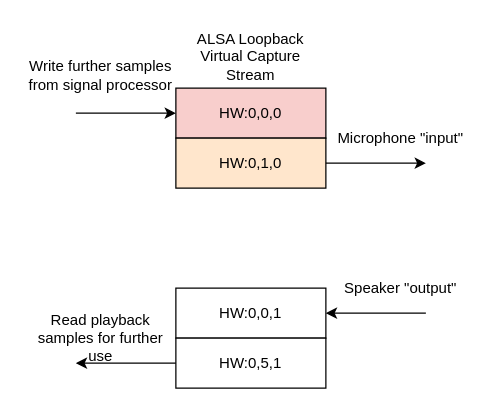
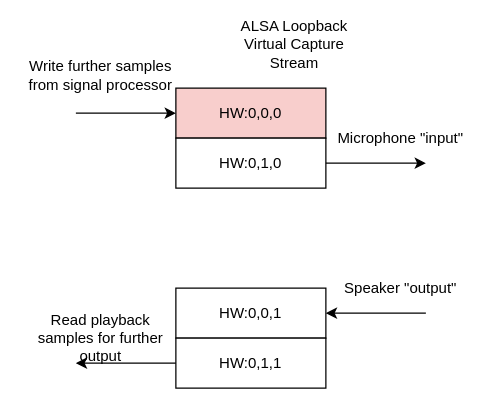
node "ALSA Loopback Virtual Capture Stream": moved (251, 57) -> (294, 44)
node "HW:0,1,0": fillcolor #ffe6cc -> #ffffff
node "Read playback samples for further use": label "Read playback samples for further use" -> "Read playback samples for further output"
node "HW:0,5,1": label "HW:0,5,1" -> "HW:0,1,1"
